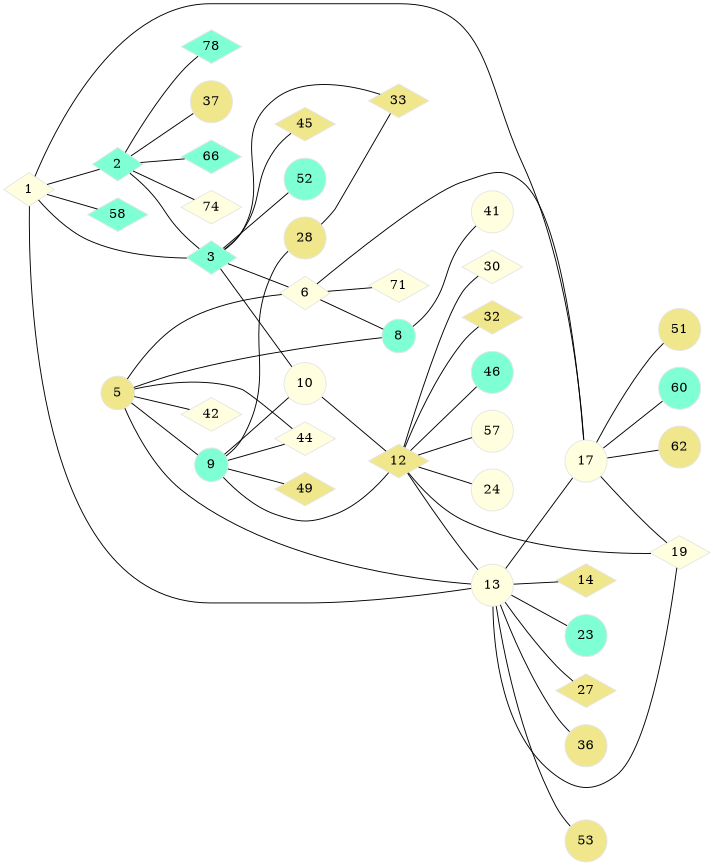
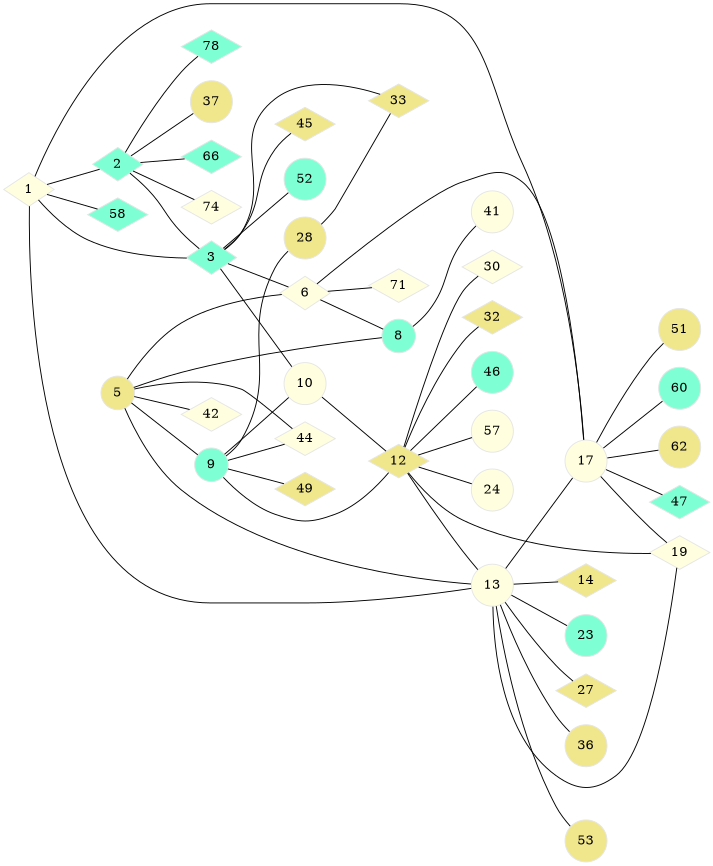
node "47": added
